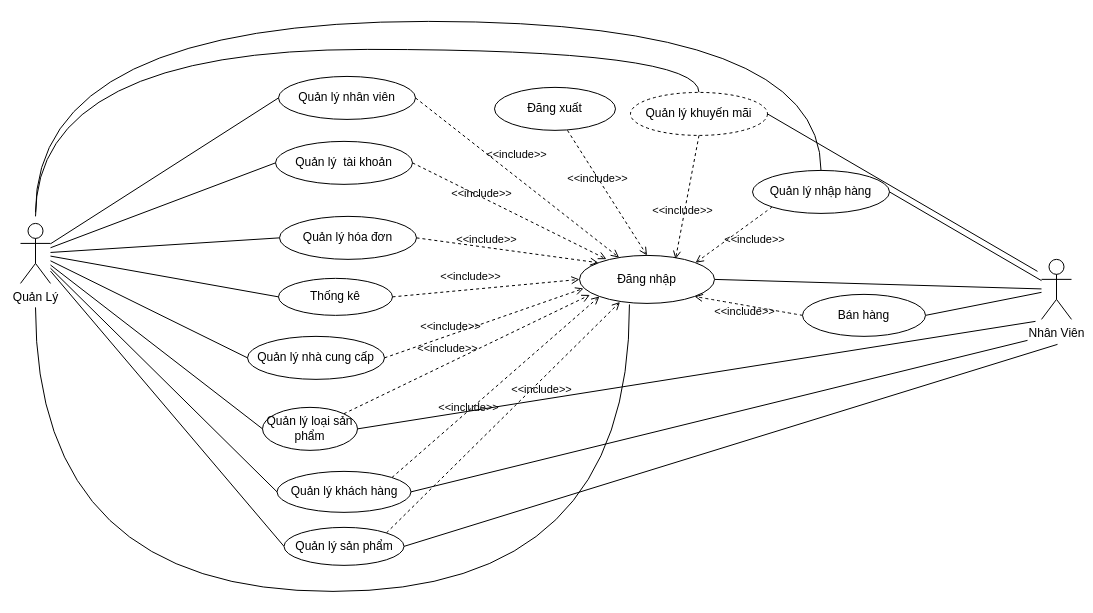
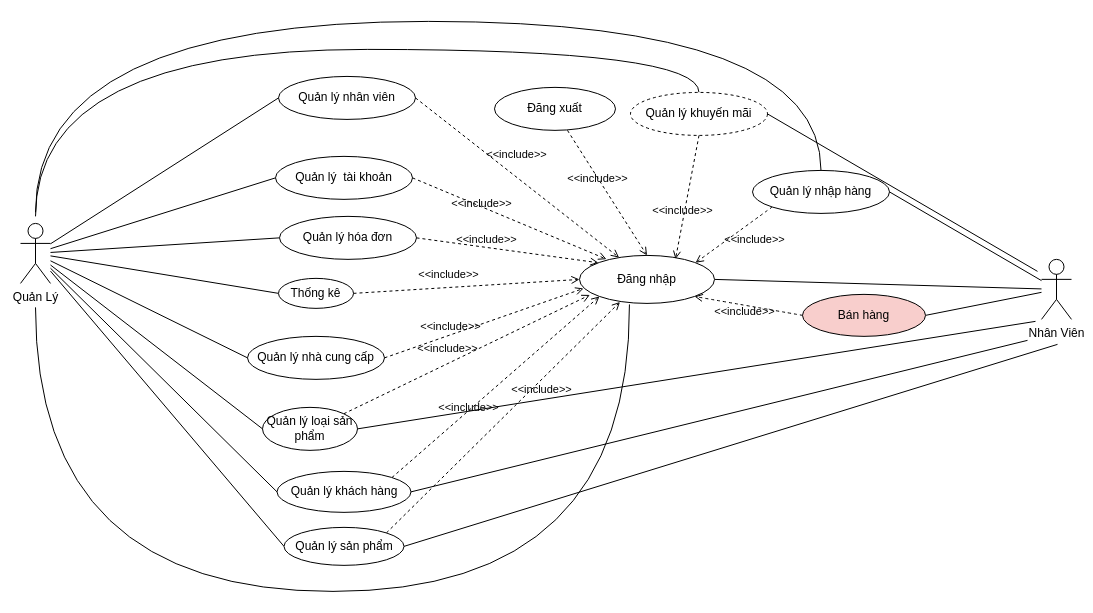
node "Quản lý tài khoản": moved (344, 163) -> (344, 178)
node "Thống kê": size 114x37 -> 75x30
node "Bán hàng": fillcolor #ffffff -> #f8cecc
